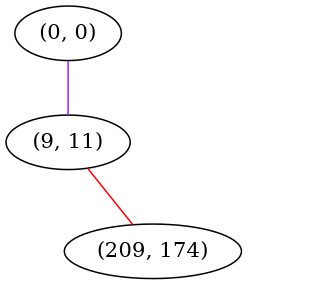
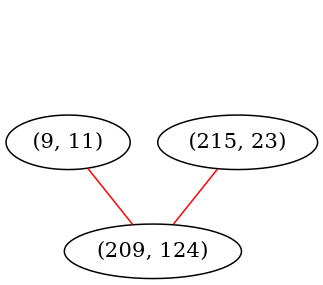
node "(0, 0)": removed
node "(215, 23)": added
node "(209, 174)": label "(209, 174)" -> "(209, 124)"
